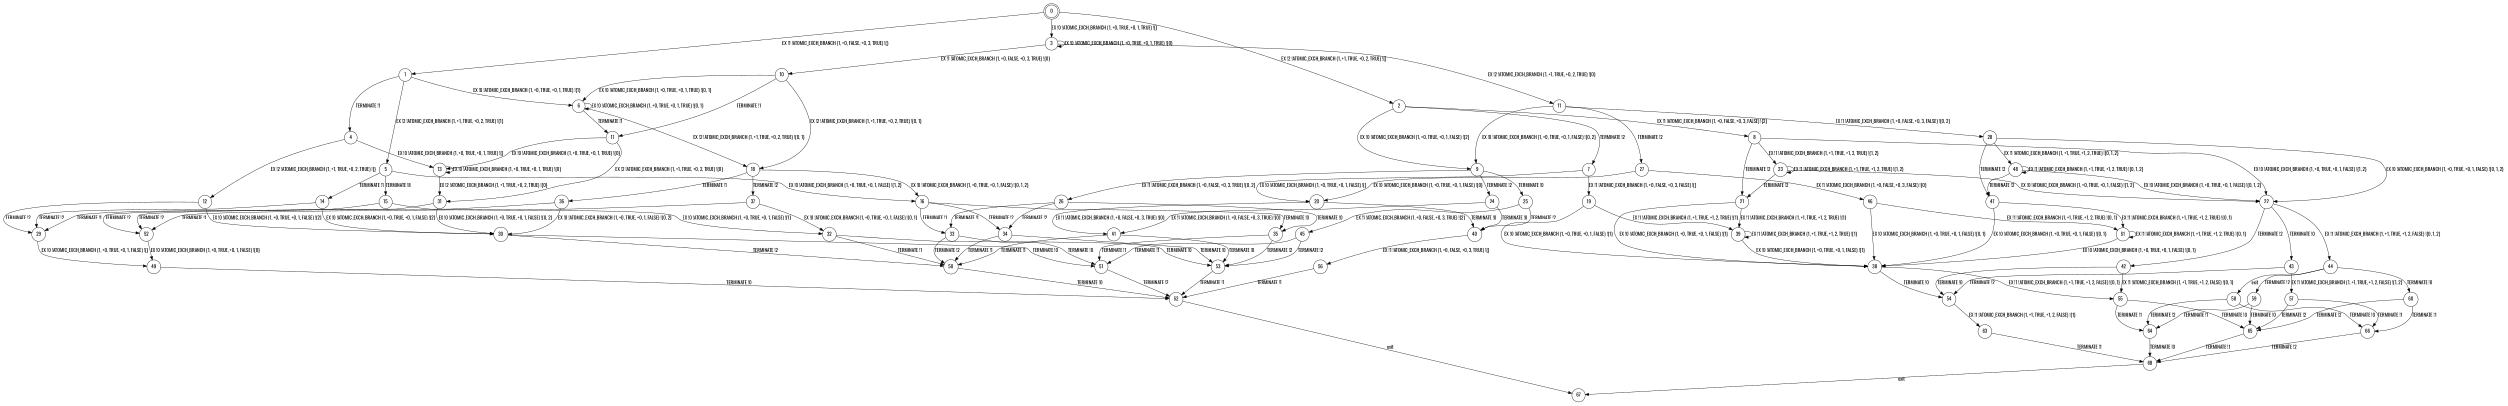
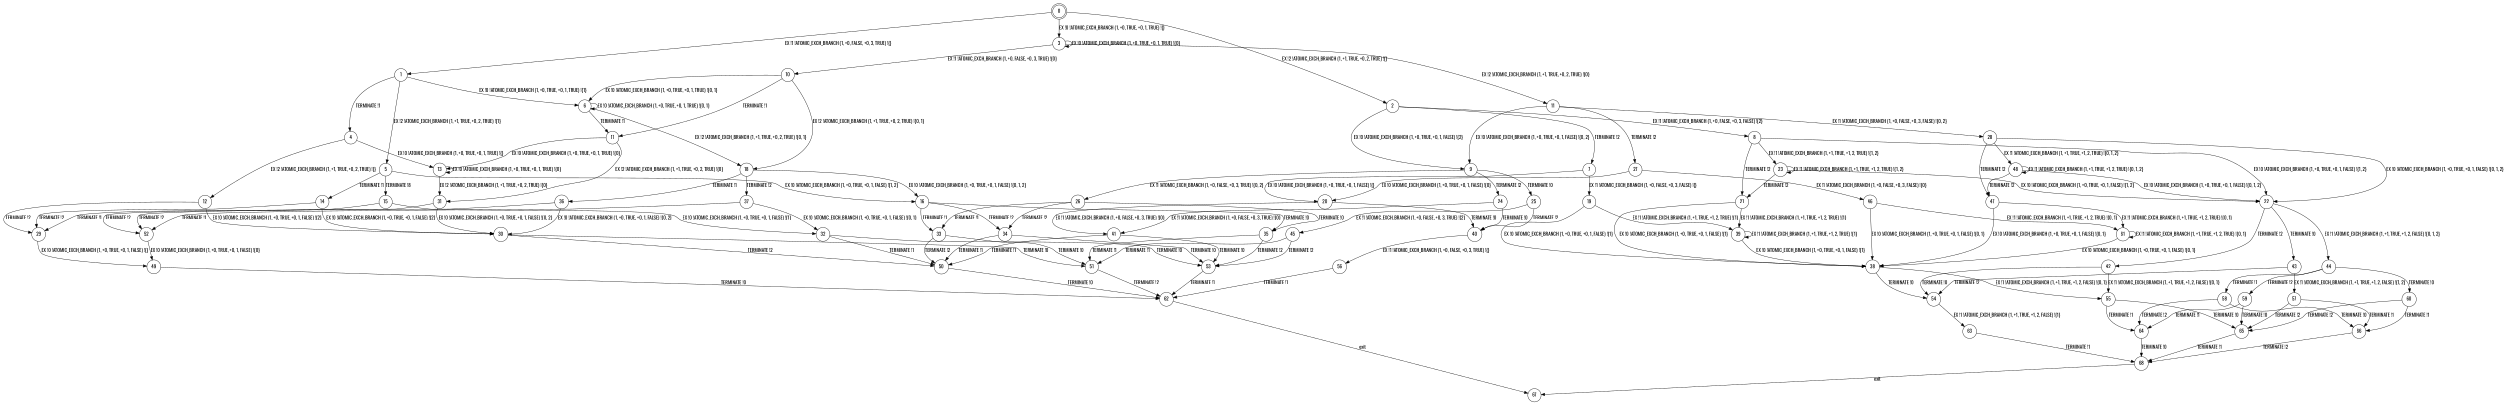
edge "44" -> "58": label "exit" -> "TERMINATE !1"
